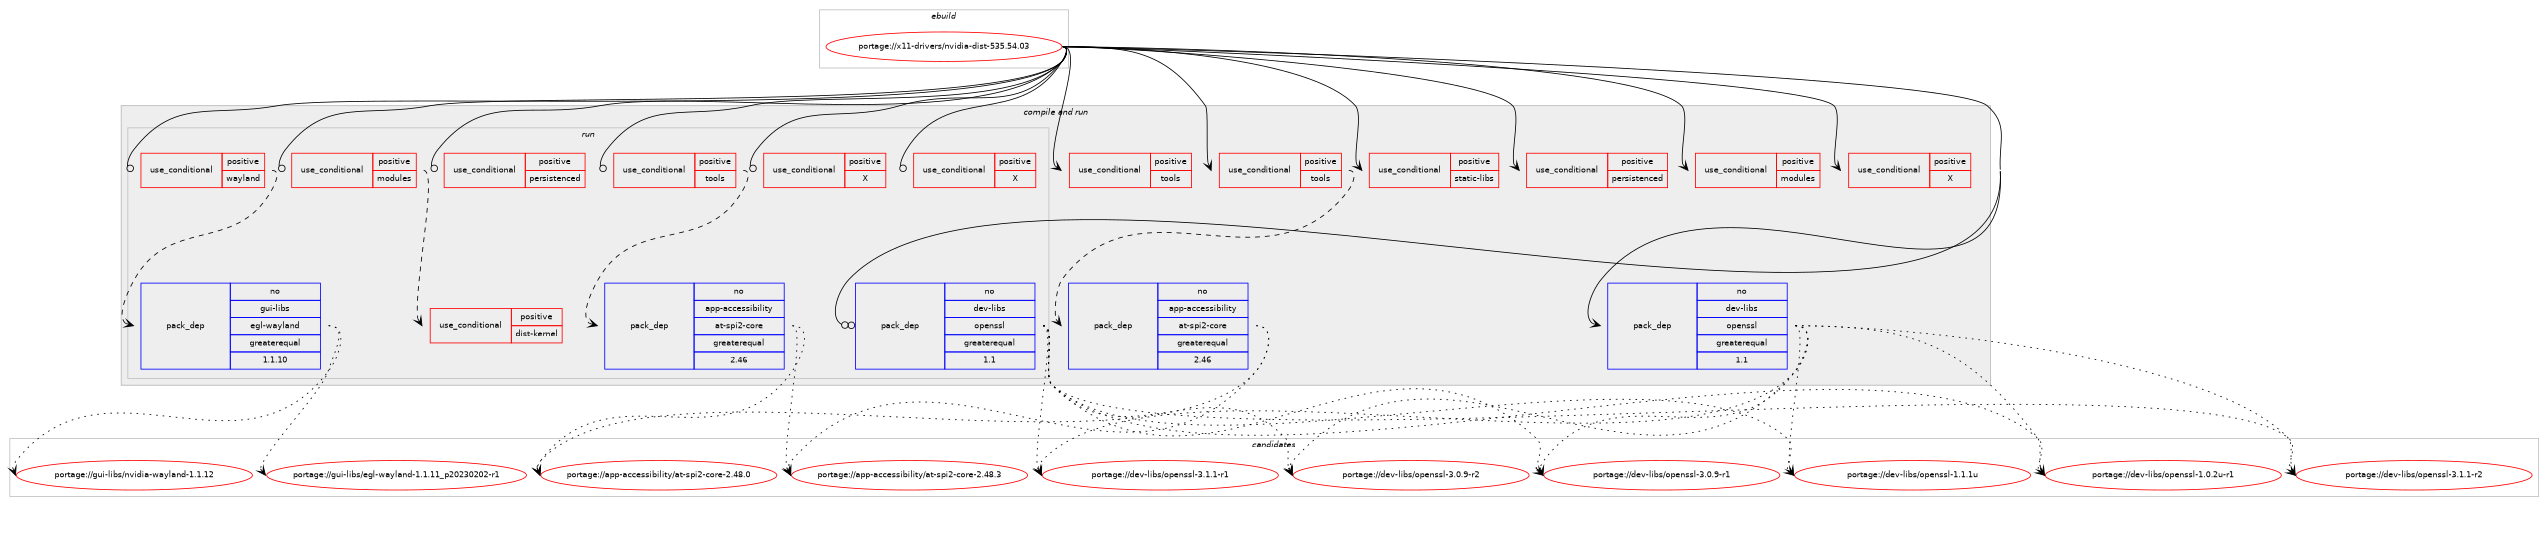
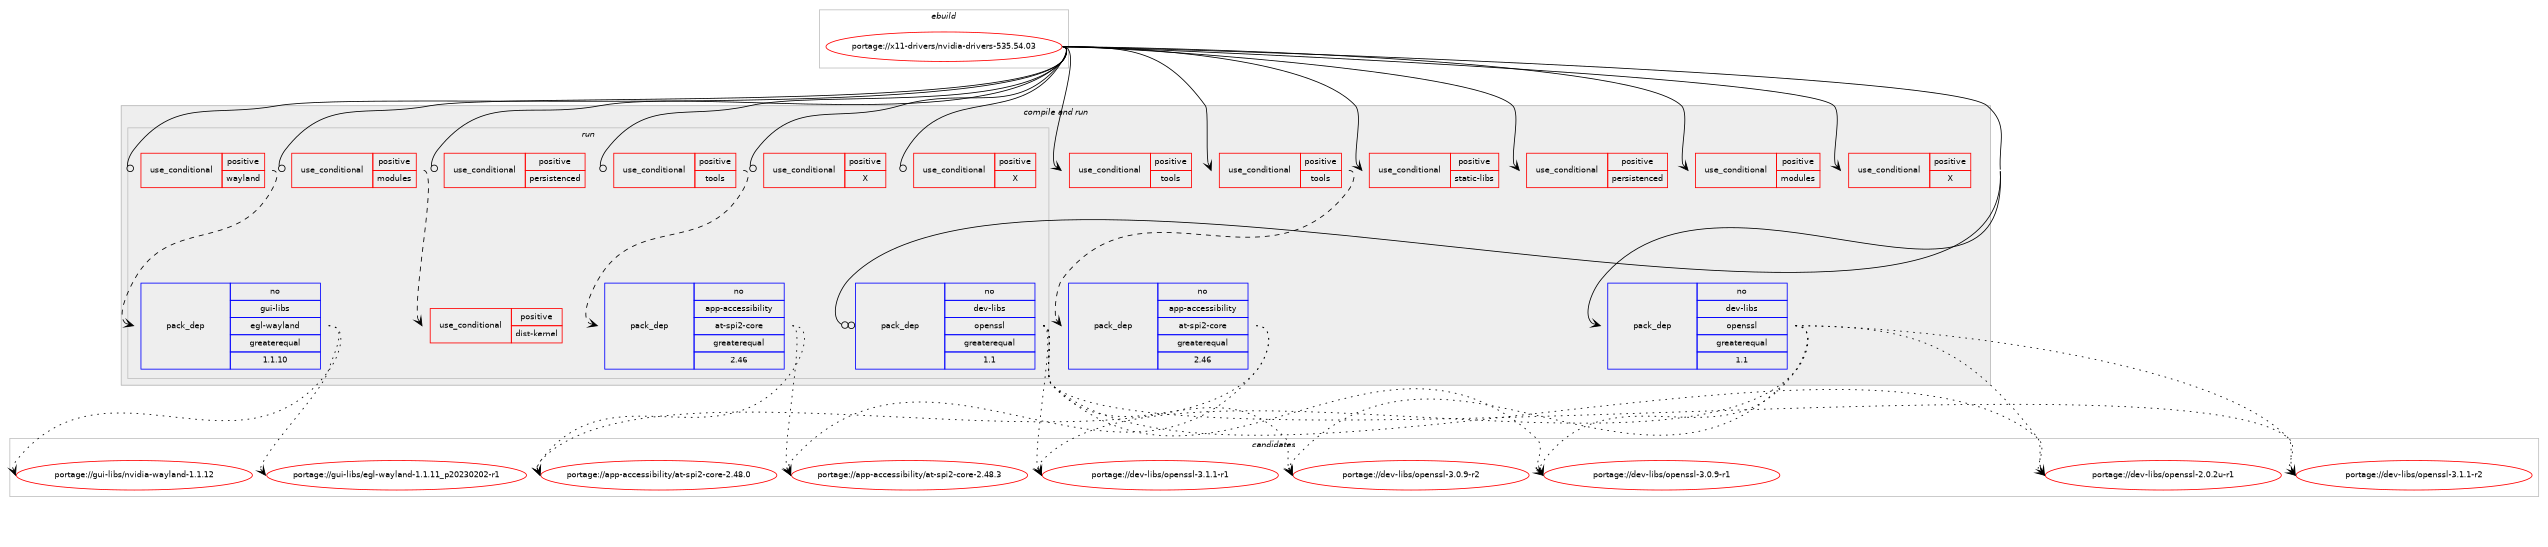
node "portage://x11-drivers/nvidia-dist-535.54.03": label "portage://x11-drivers/nvidia-dist-535.54.03" -> "portage://x11-drivers/nvidia-drivers-535.54.03"
node "portage://dev-libs/openssl-1.1.1u": removed
node "portage://dev-libs/openssl-1.0.2u-r1": label "portage://dev-libs/openssl-1.0.2u-r1" -> "portage://dev-libs/openssl-2.0.2u-r1"
